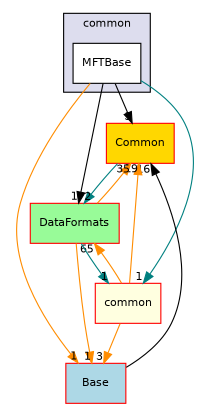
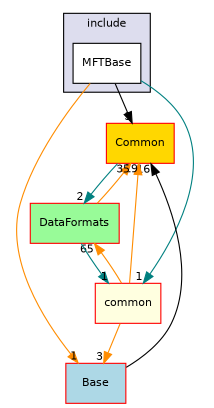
cluster "common": label "common" -> "include"
edge "MFTBase" -> "DataFormats": removed
edge "DataFormats" -> "Base": removed
